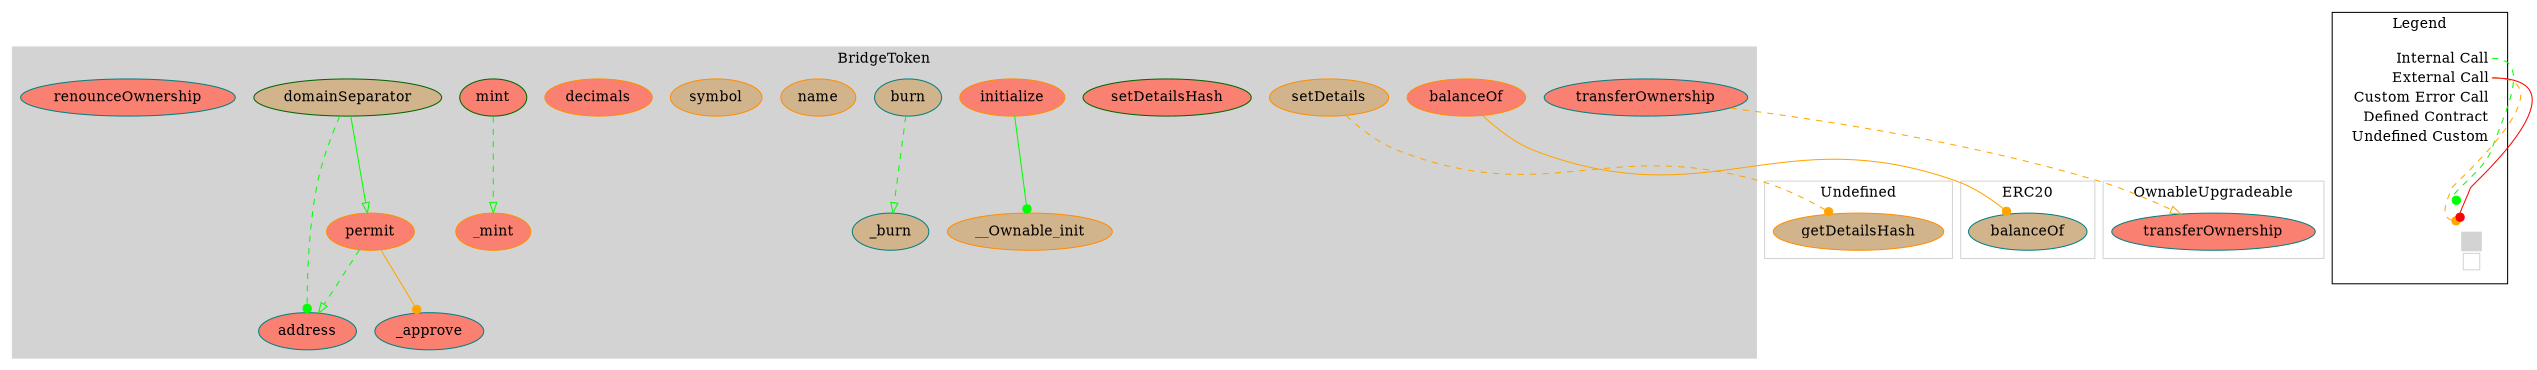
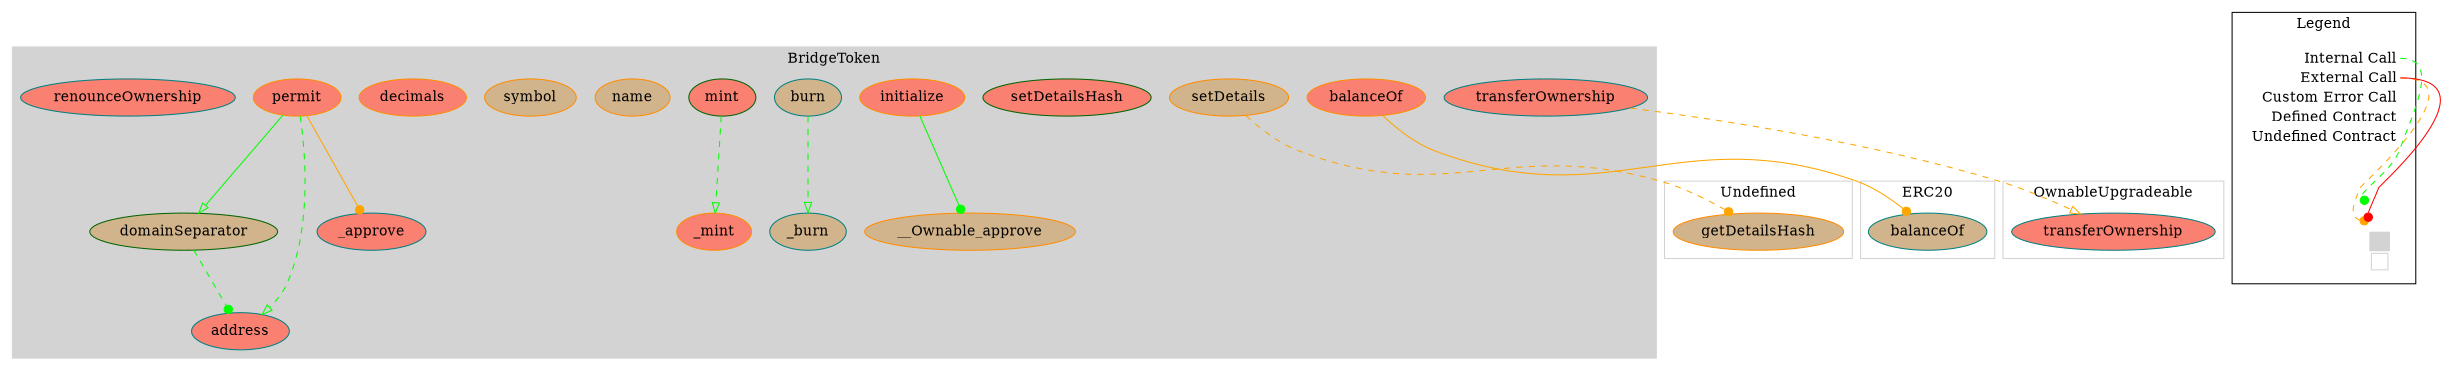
node "Internal Call": text "Undefined Custom" -> "Undefined Contract"
edge "domainSeparator" -> "permit": reversed
node "__Ownable_init": label "__Ownable_init" -> "__Ownable_approve"
